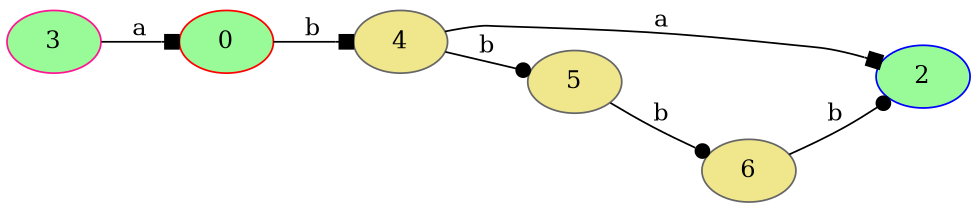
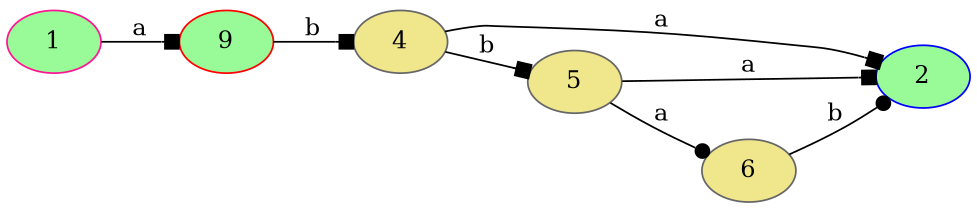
node "3": label "3" -> "1"
node "0": label "0" -> "9"
edge "4" -> "5": arrowhead dot -> box
edge "5" -> "2": added, label "a"
edge "5" -> "6": label "b" -> "a"
